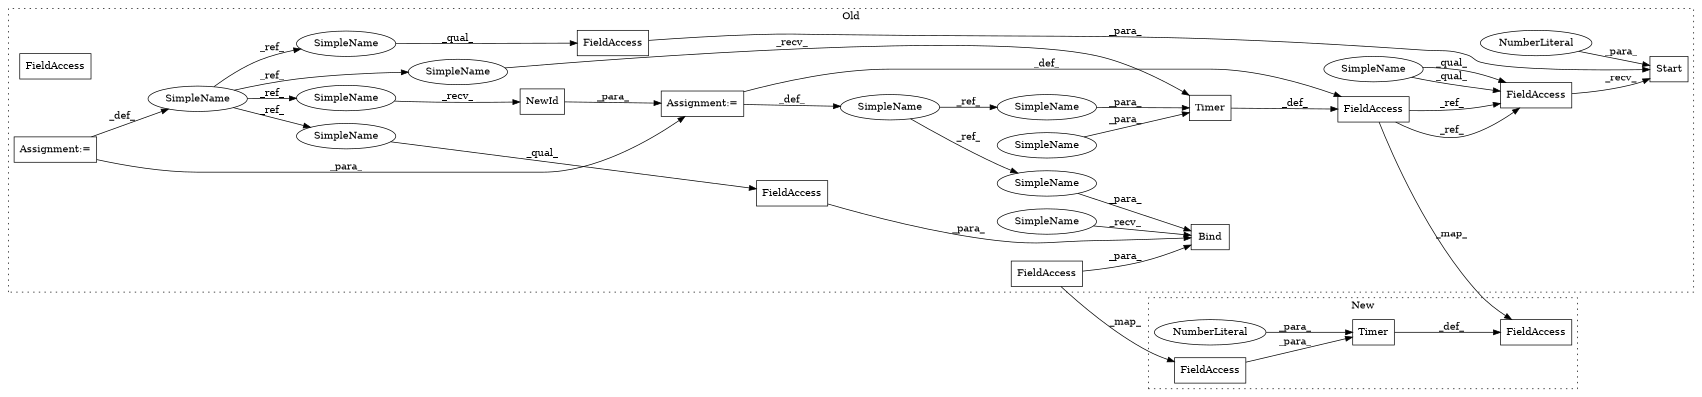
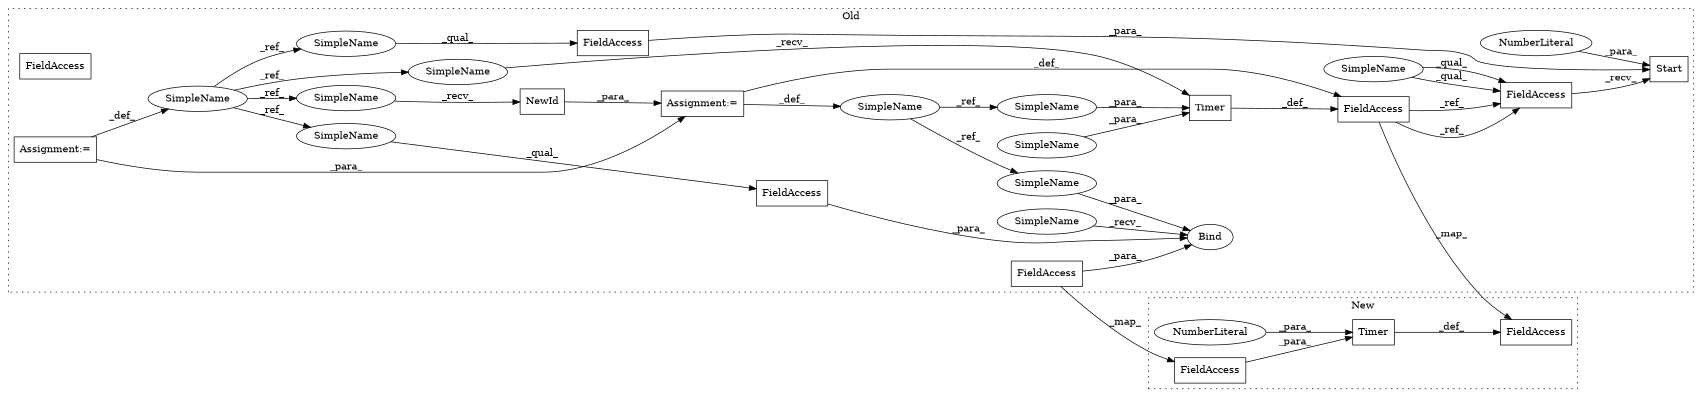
node "Bind": shape box -> ellipse
